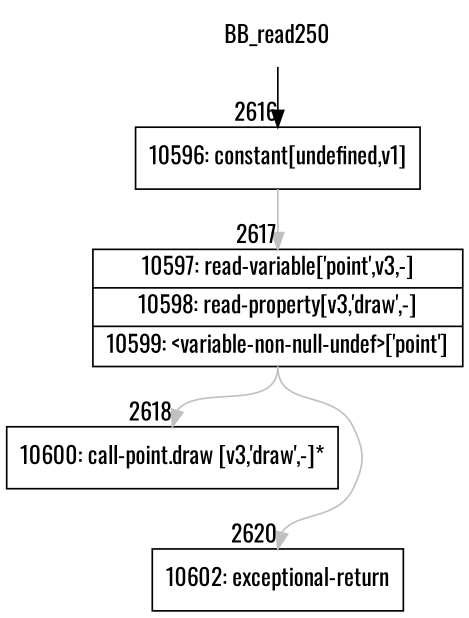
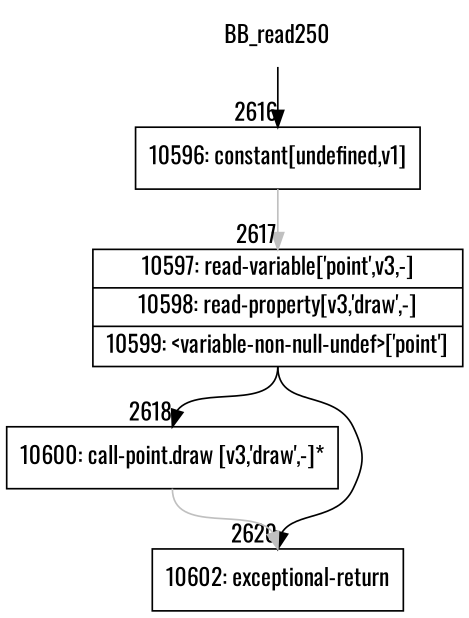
edge "10597: read-variable['point',v3,-]" -> "10600: call-point.draw [v3,'draw',-]*": color gray -> black
edge "10597: read-variable['point',v3,-]" -> "10602: exceptional-return": color gray -> black
edge "10600: call-point.draw [v3,'draw',-]*" -> "10602: exceptional-return": added
